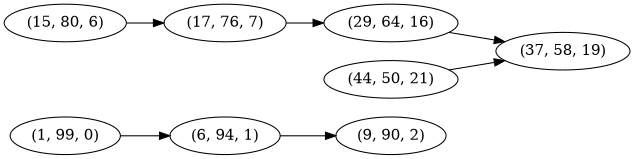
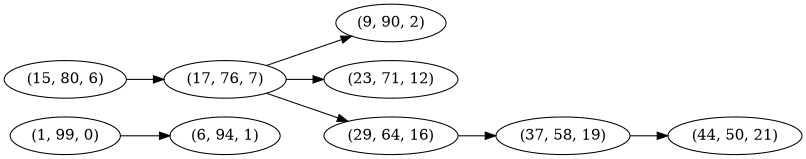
edge "(44, 50, 21)" -> "(37, 58, 19)": reversed
node "(23, 71, 12)": added
edge "(6, 94, 1)" -> "(9, 90, 2)": now "(17, 76, 7)" -> "(9, 90, 2)"
